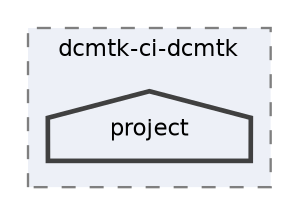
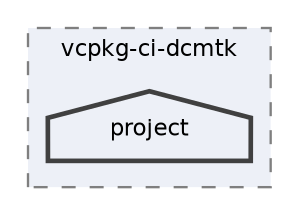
cluster "dcmtk-ci-dcmtk": label "dcmtk-ci-dcmtk" -> "vcpkg-ci-dcmtk"
